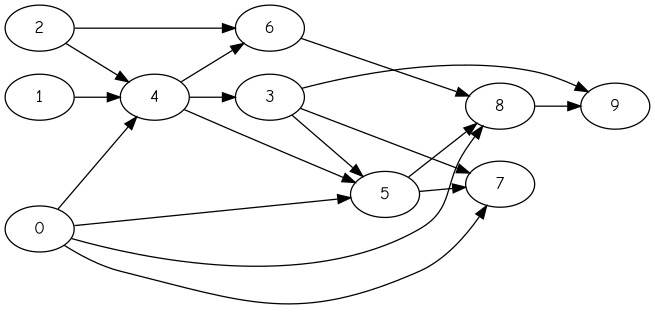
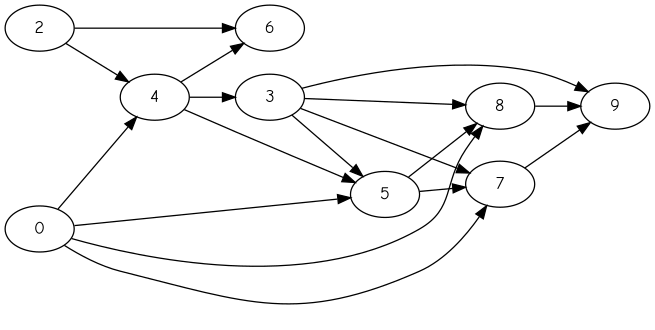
edge "6" -> "8": now "3" -> "8"
node "1": removed
edge "7" -> "9": added
